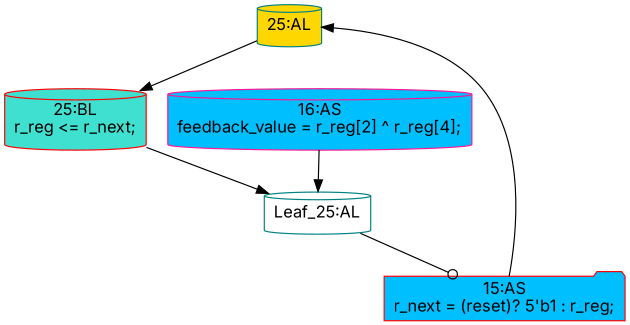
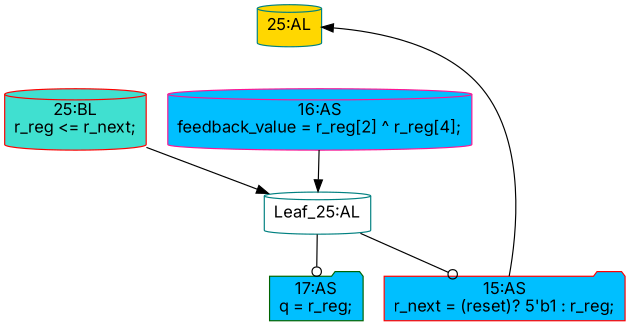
edge "25:AL" -> "25:BL r_reg <= r_next;": removed
node "17:AS q = r_reg;": added
